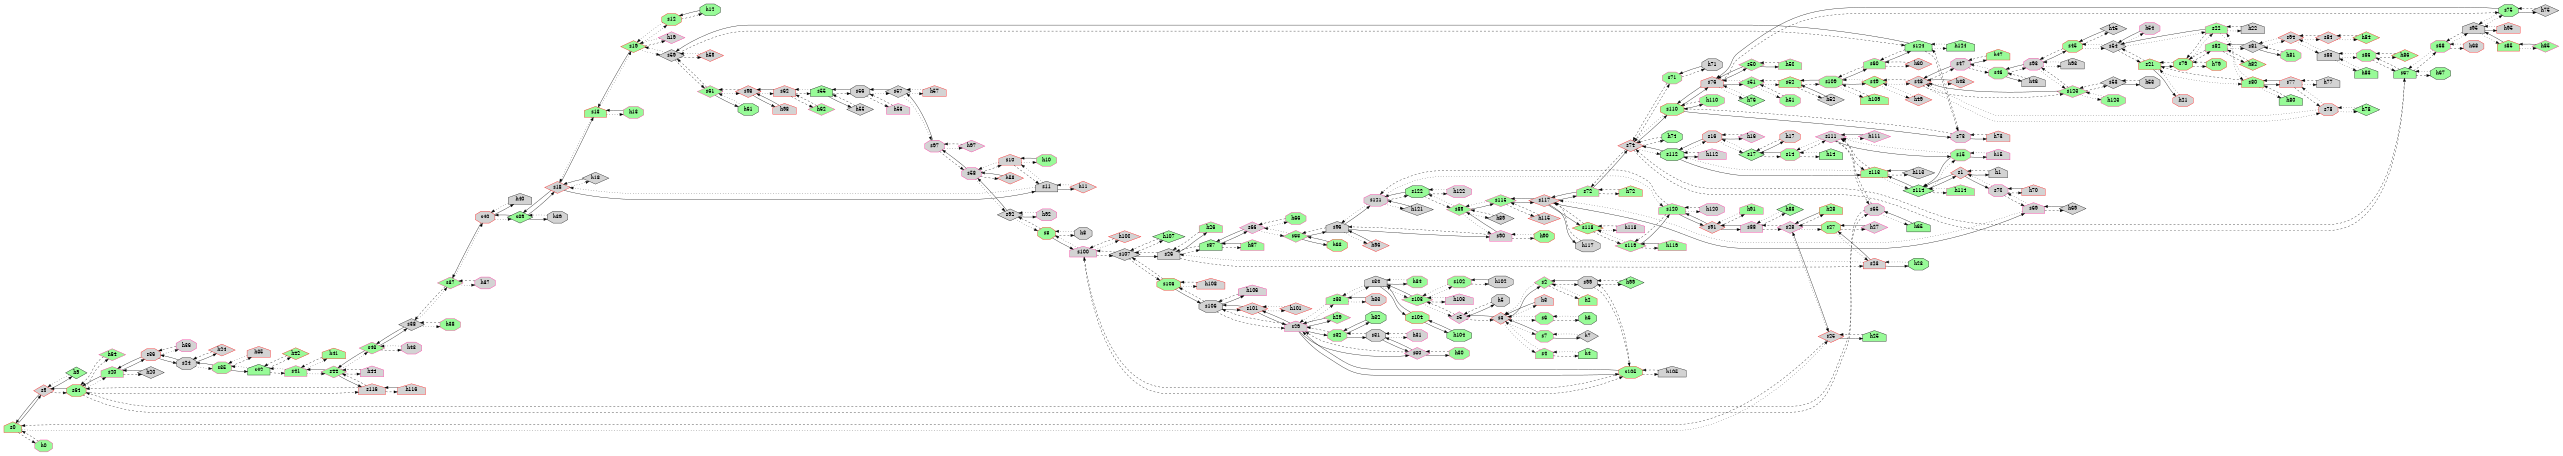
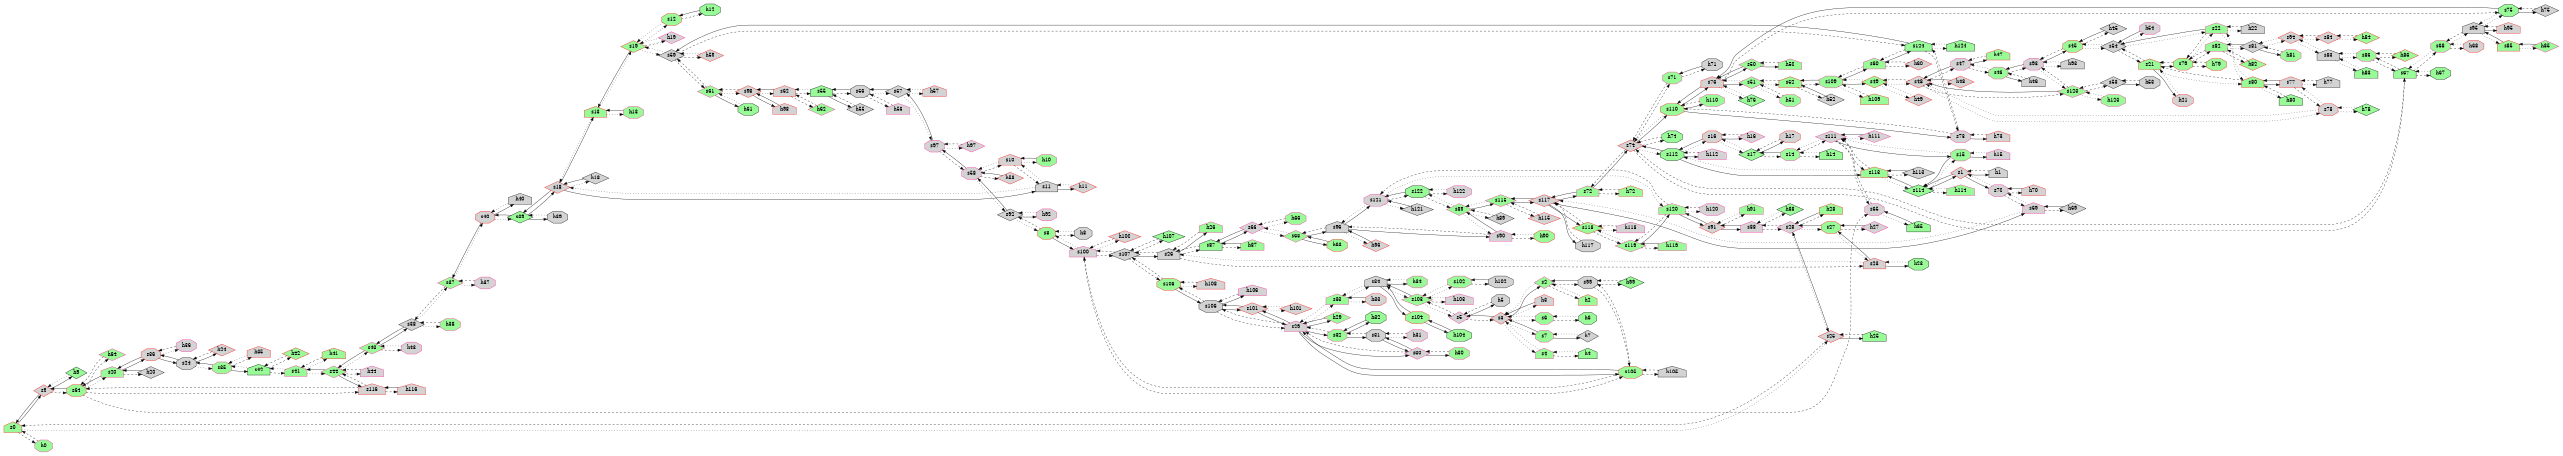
edge "h95" -> "s95": style dotted -> dashed
edge "s65" -> "s64": removed
